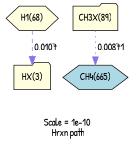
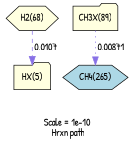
node "H1(68)": label "H1(68)" -> "H2(68)"
node "HX(3)": label "HX(3)" -> "HX(5)"
node "CH4(665)": label "CH4(665)" -> "CH4(265)"
